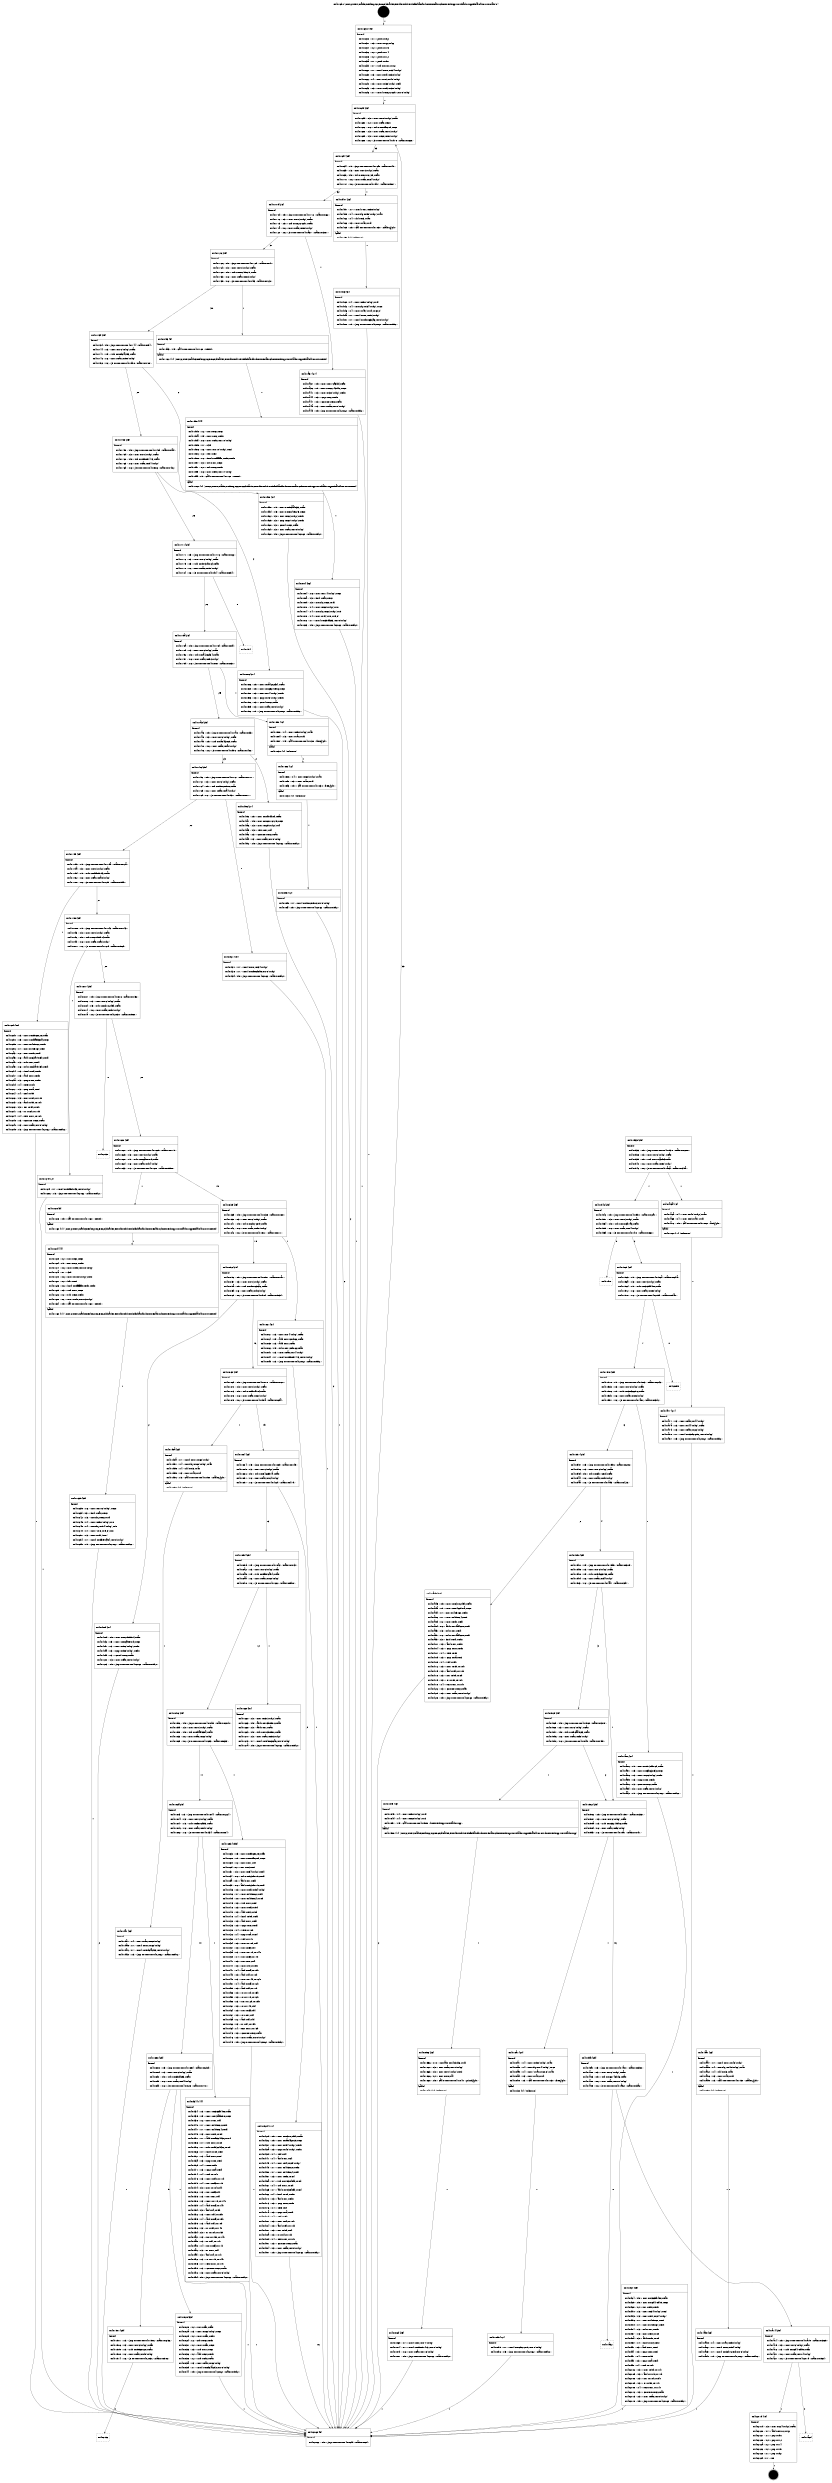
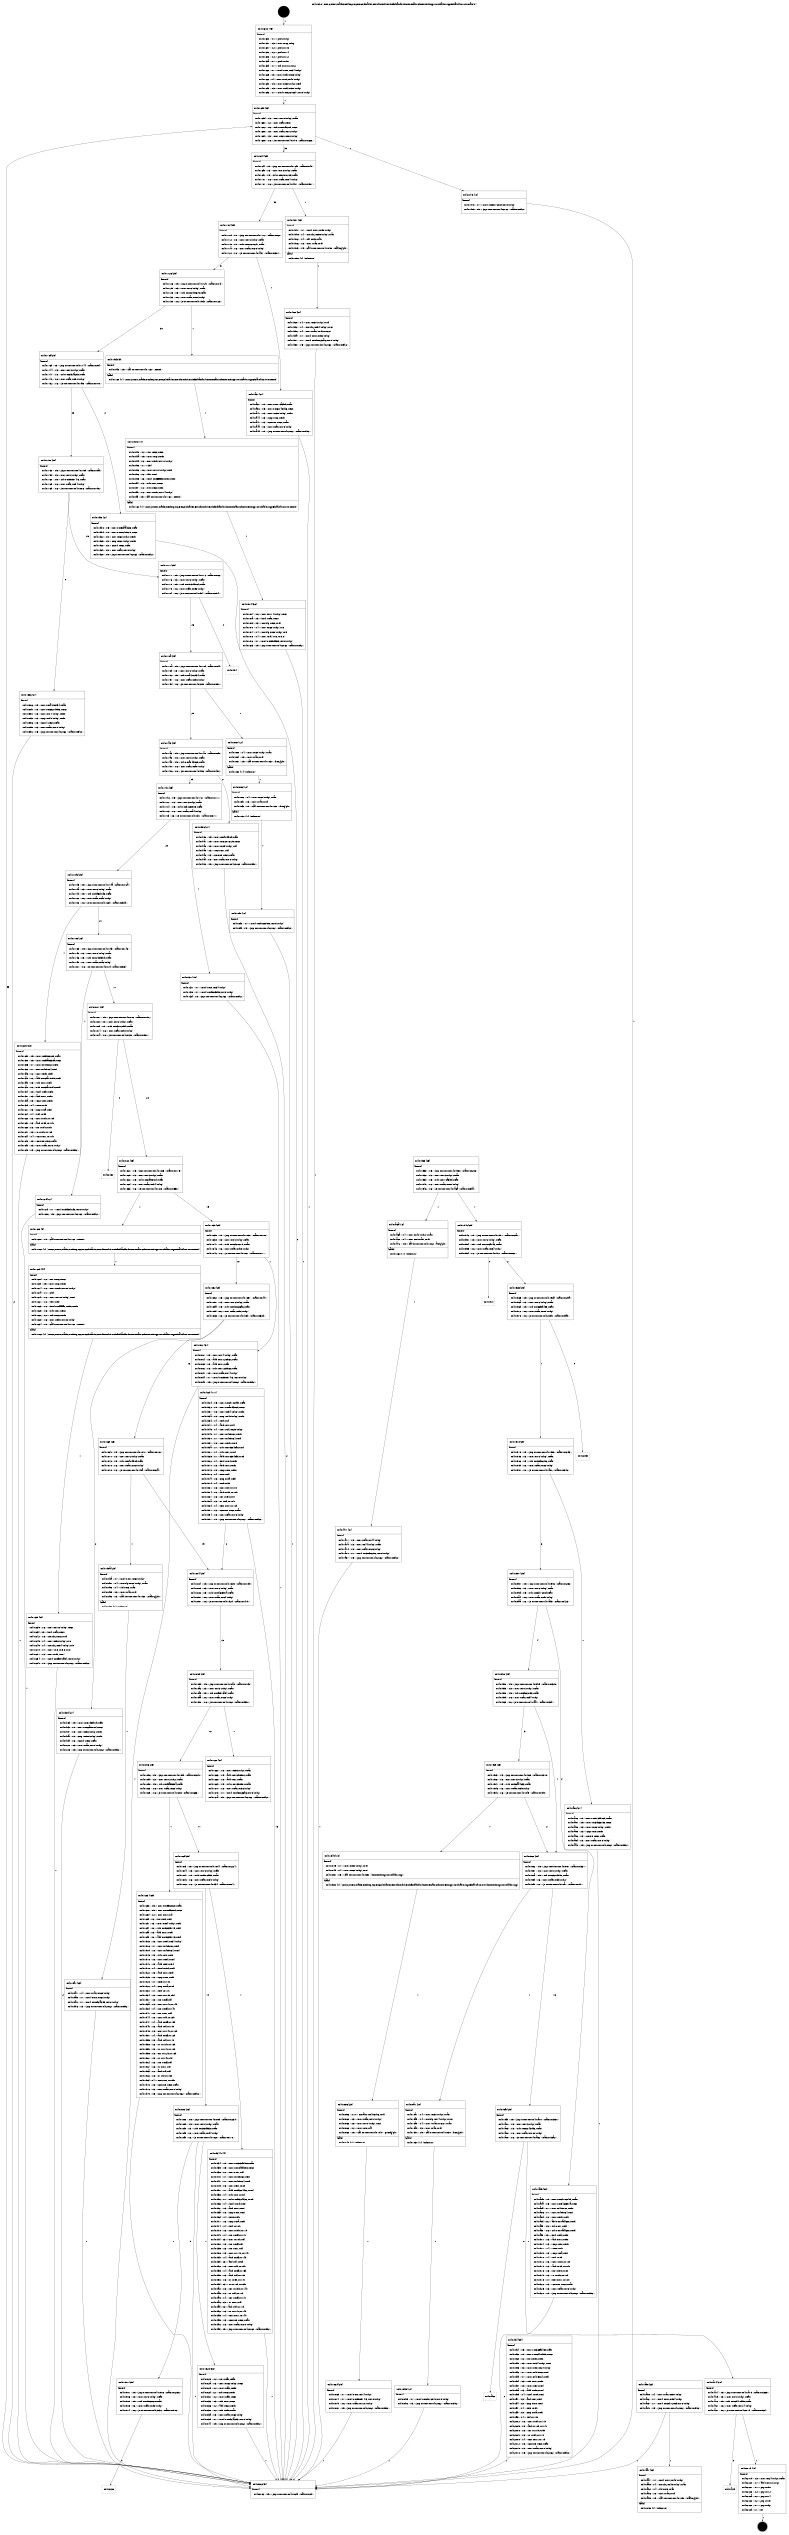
node "0x401d7e [12]": added
edge "0x401884 [25]" -> "0x401b2d [111]": reversed
edge "0x401aa7 [23]" -> "0x401abe [23]": reversed
